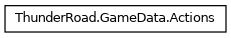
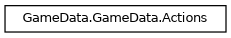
node "ThunderRoad.GameData.Actions": label "ThunderRoad.GameData.Actions" -> "GameData.GameData.Actions"
